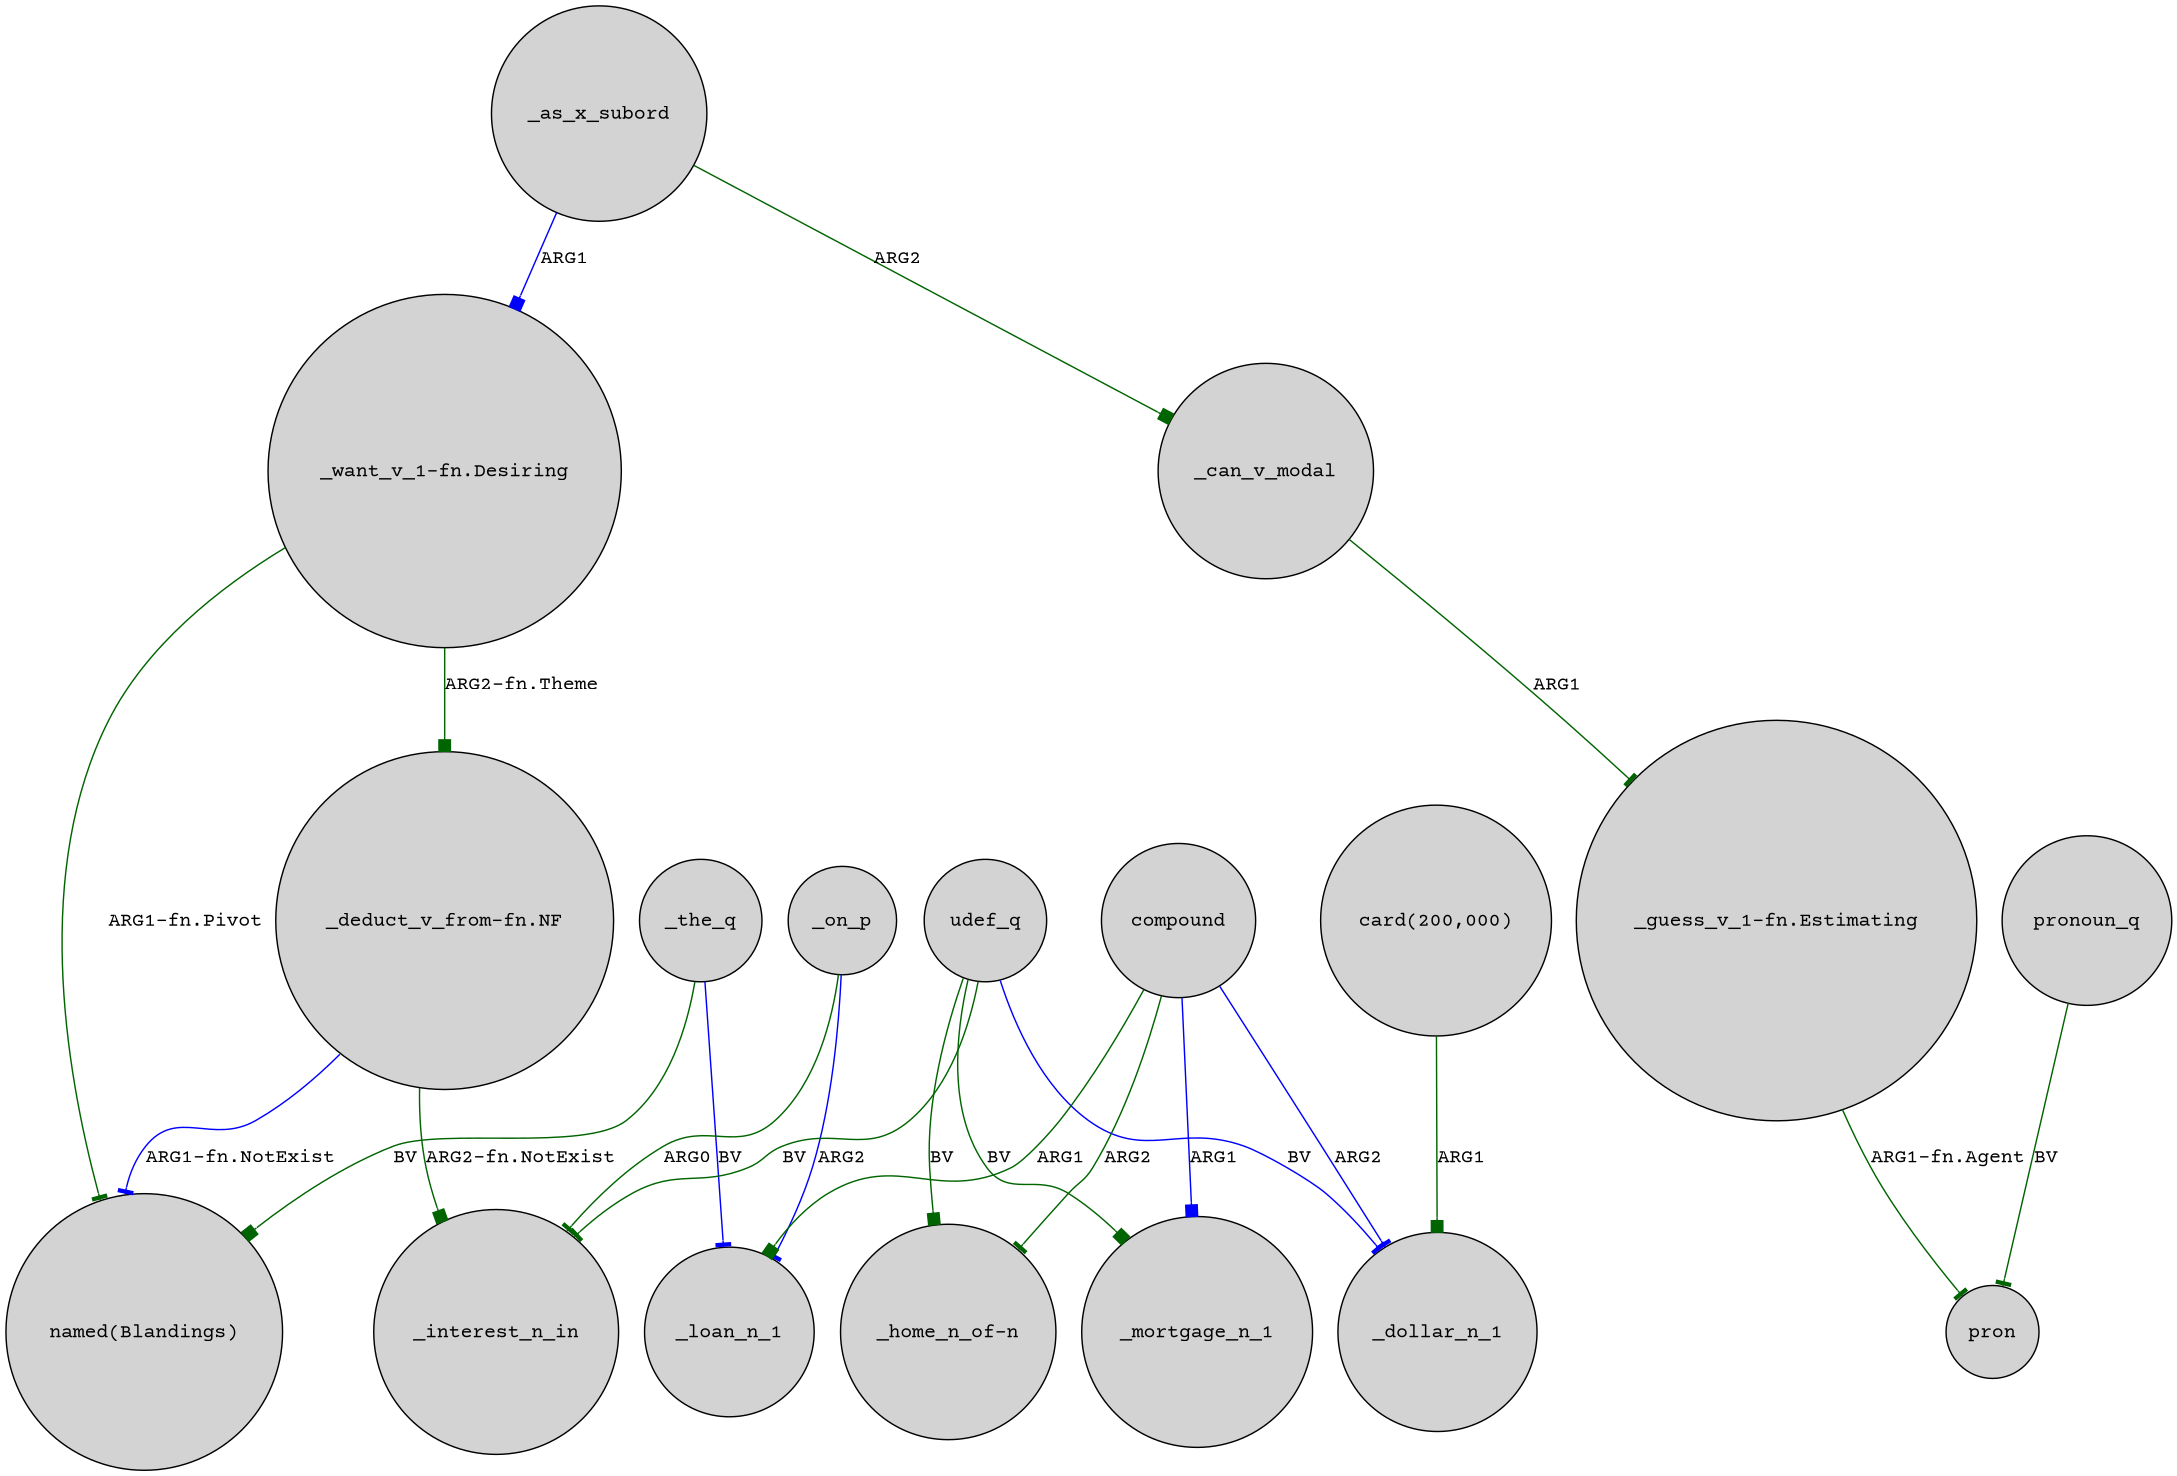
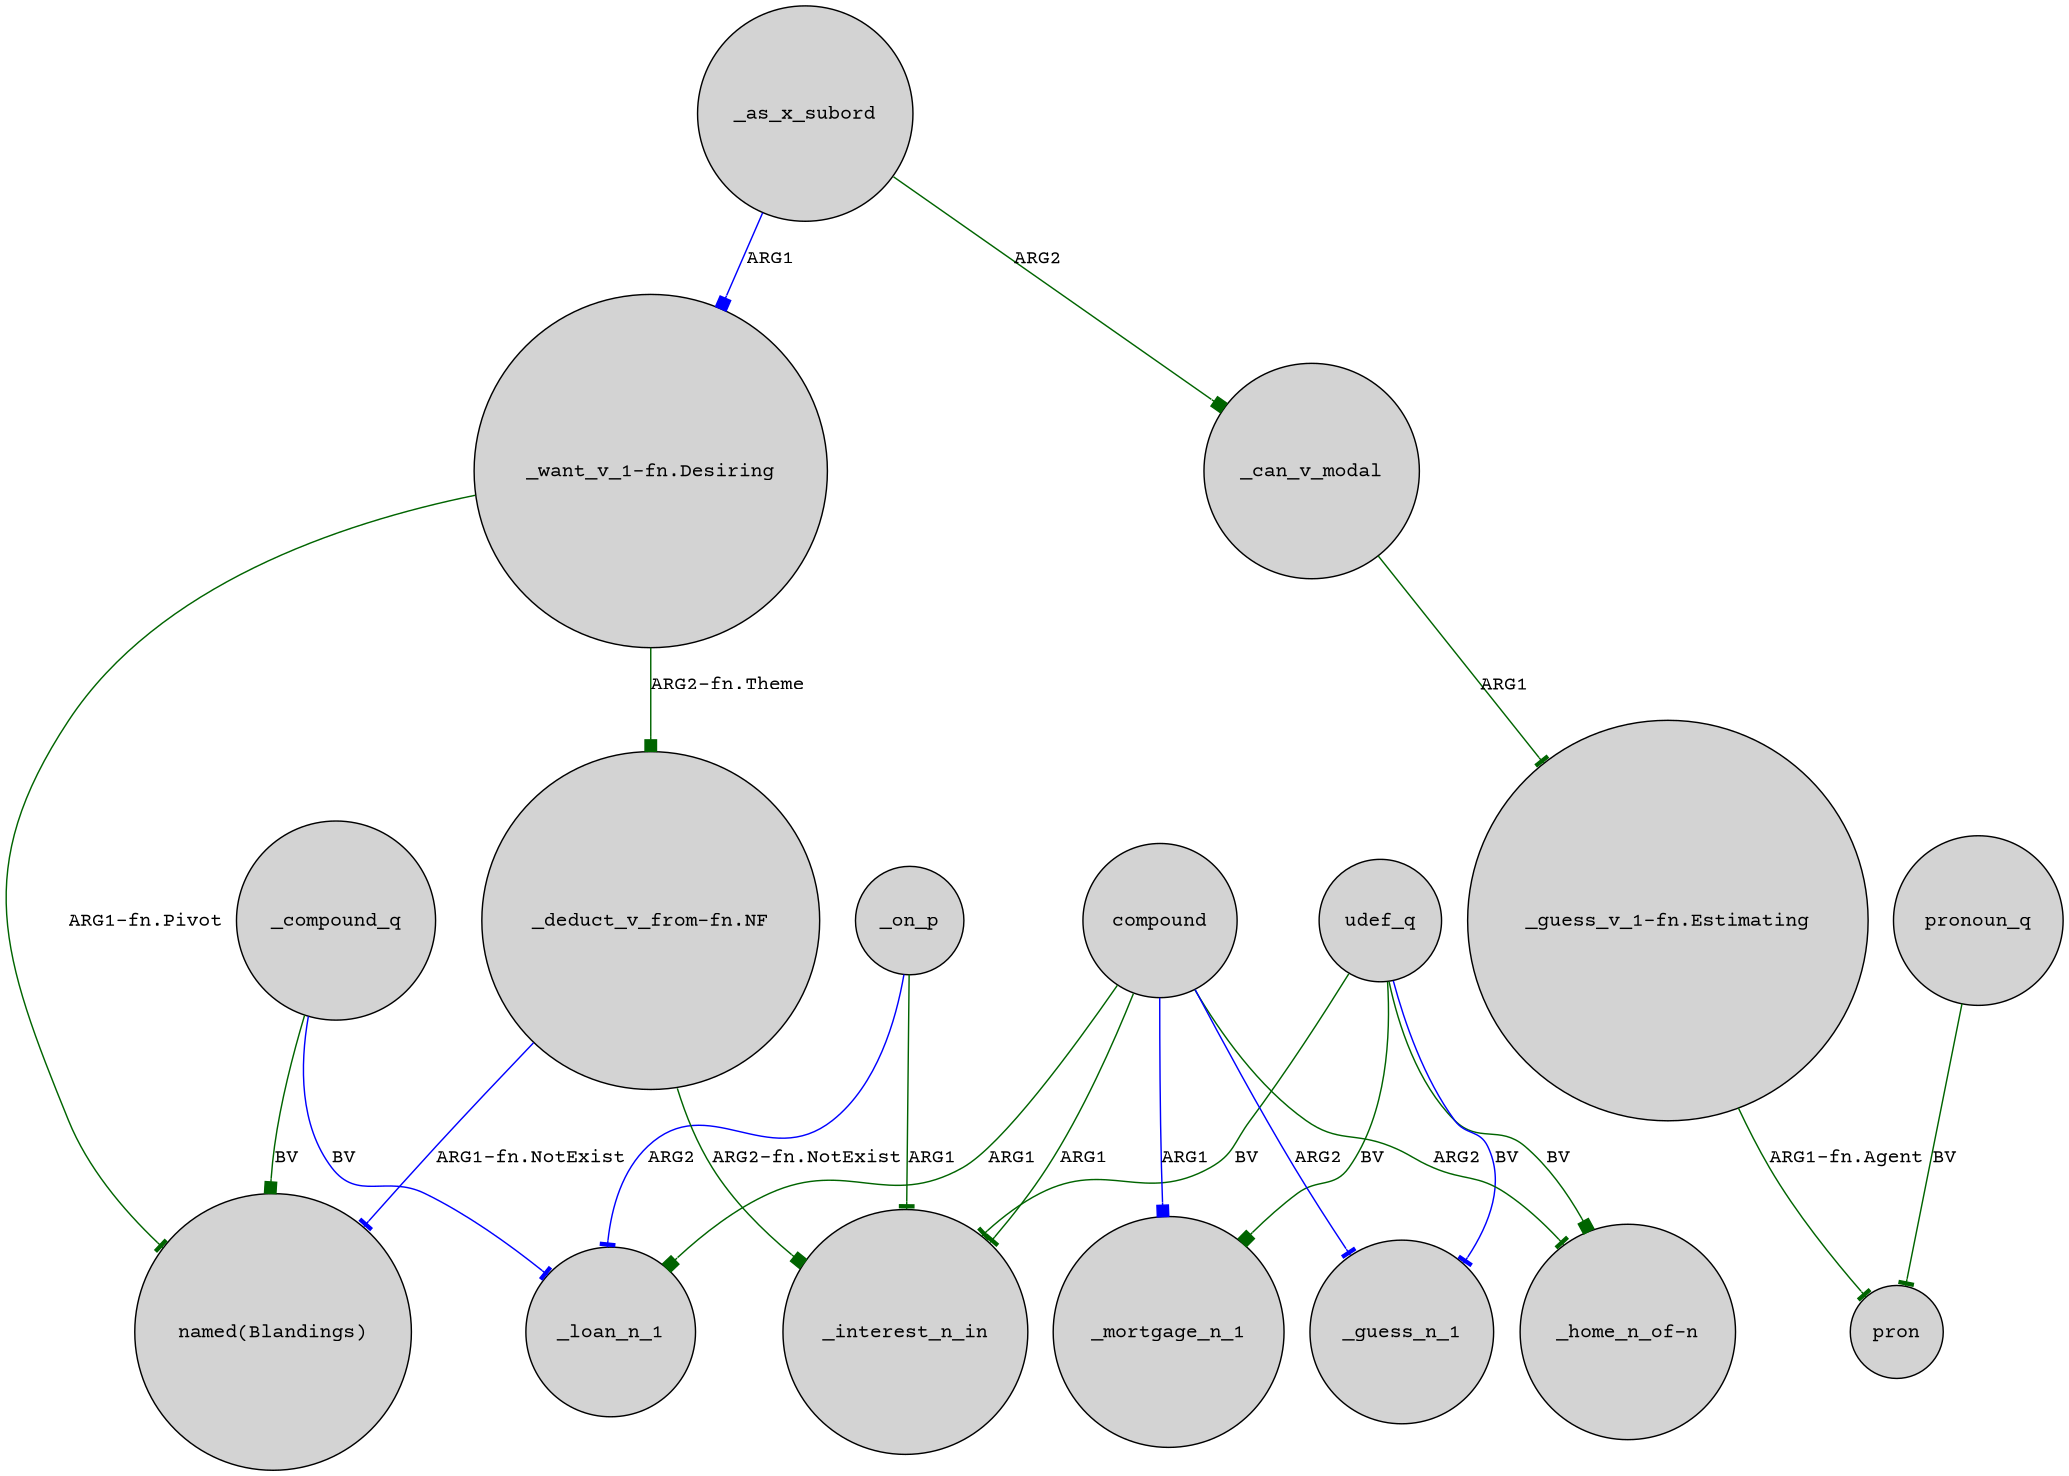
node "_the_q": label "_the_q" -> "_compound_q"
node "card(200,000)": removed
edge "compound" -> "_interest_n_in": added, label "ARG1"
edge "_on_p" -> "_interest_n_in": label "ARG0" -> "ARG1"
node "_dollar_n_1": label "_dollar_n_1" -> "_guess_n_1"
